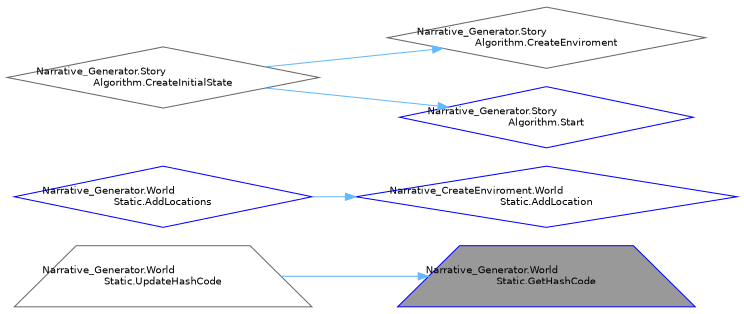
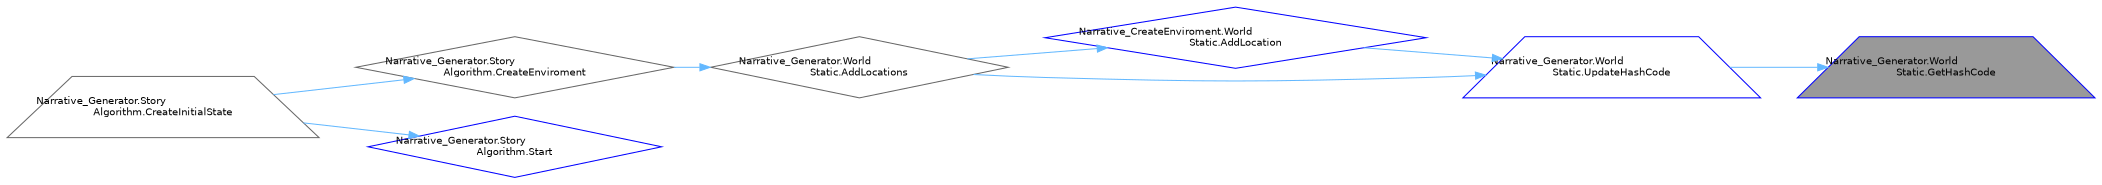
edge "Narrative_CreateEnviroment.World Static.AddLocation" -> "Narrative_Generator.World Static.UpdateHashCode": added
edge "Narrative_Generator.Story Algorithm.CreateEnviroment" -> "Narrative_Generator.World Static.AddLocations": added
node "Narrative_Generator.Story Algorithm.CreateInitialState": shape diamond -> trapezium
edge "Narrative_Generator.World Static.AddLocations" -> "Narrative_Generator.World Static.UpdateHashCode": added
node "Narrative_Generator.World Static.AddLocations": color blue -> gray40
node "Narrative_Generator.World Static.UpdateHashCode": color gray40 -> blue
